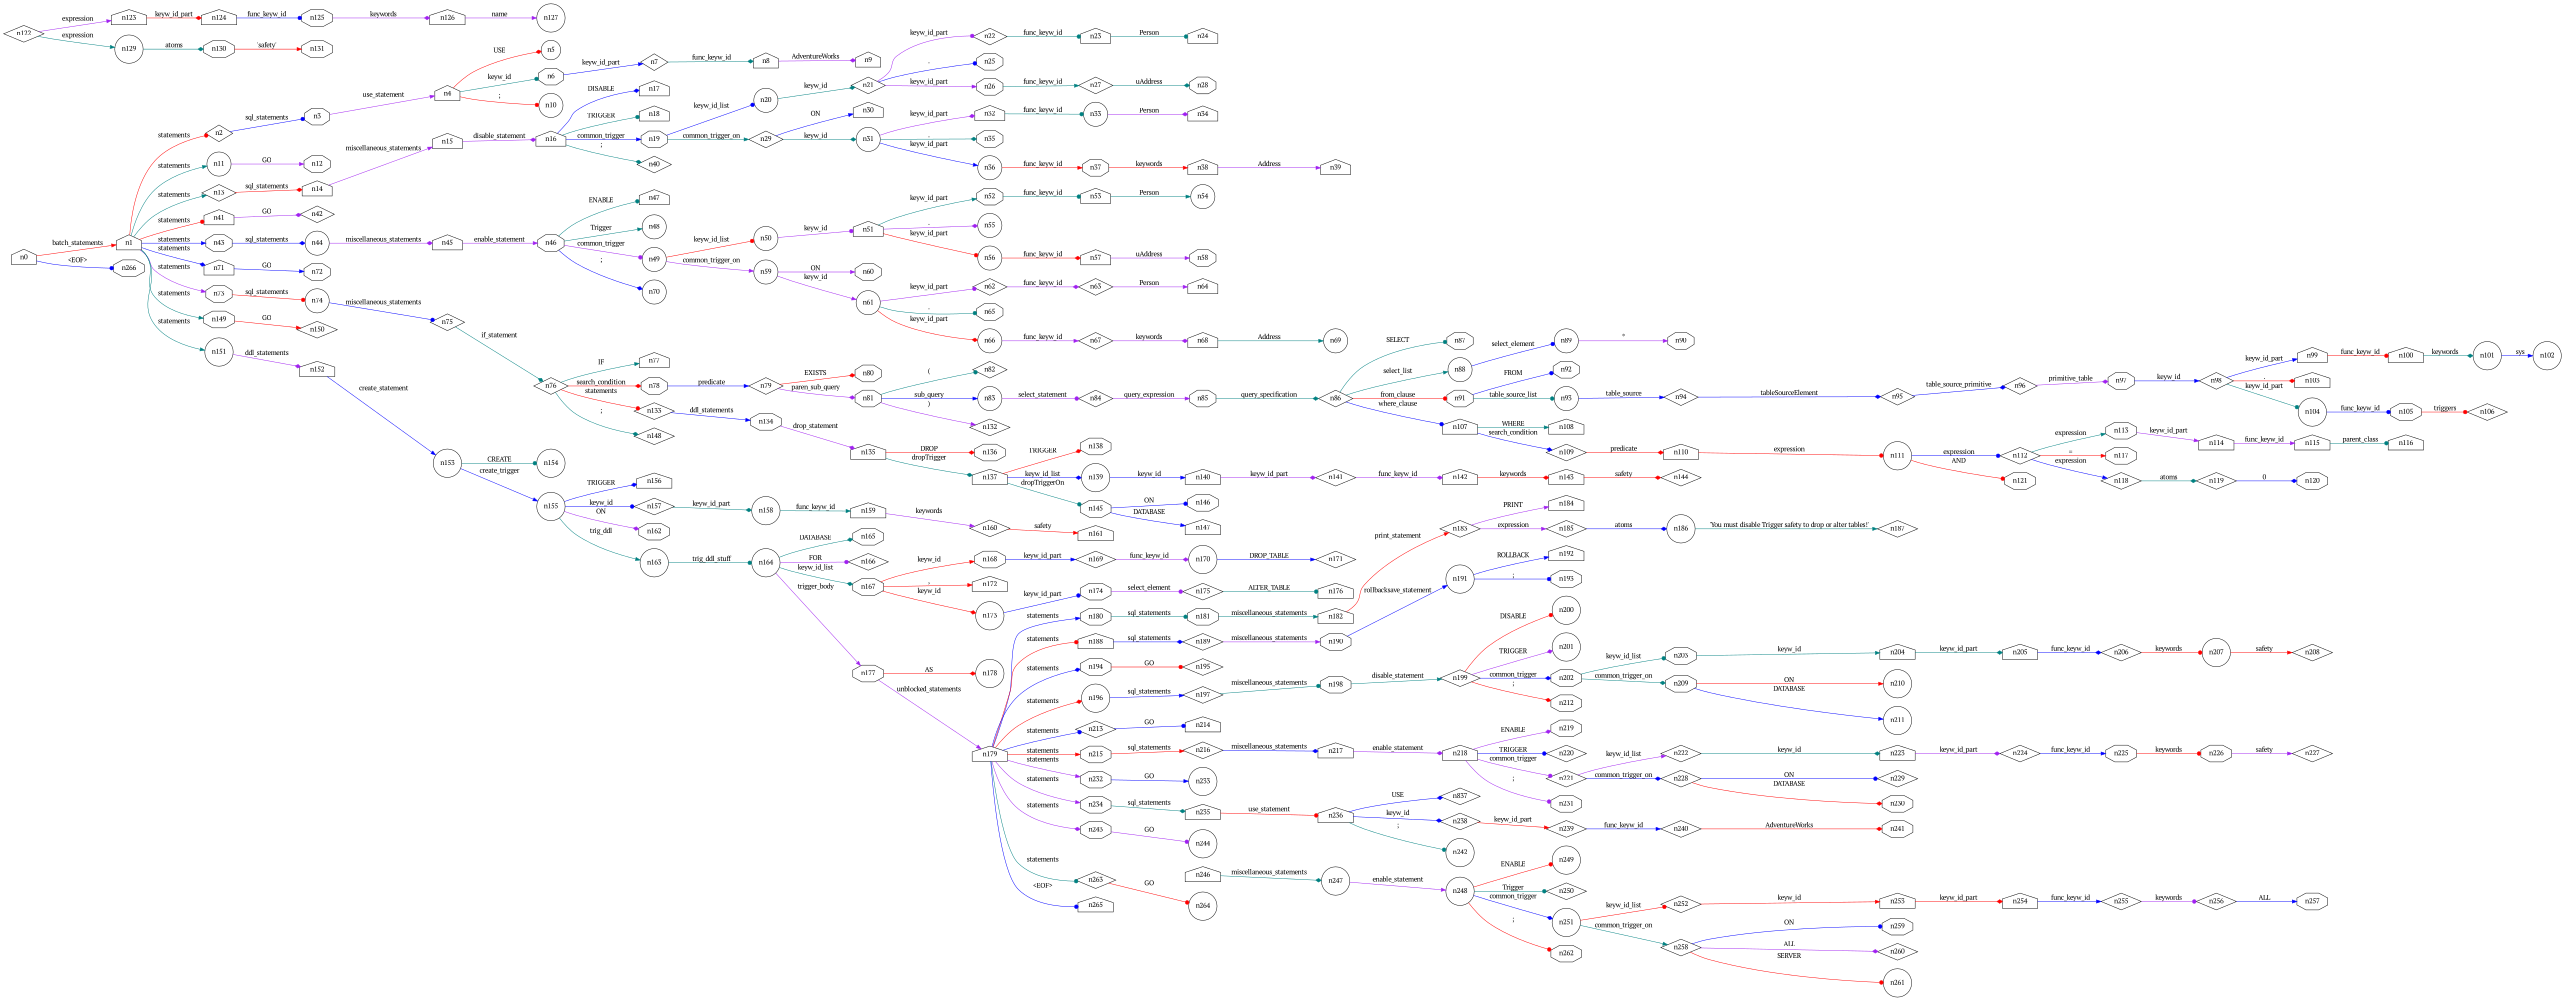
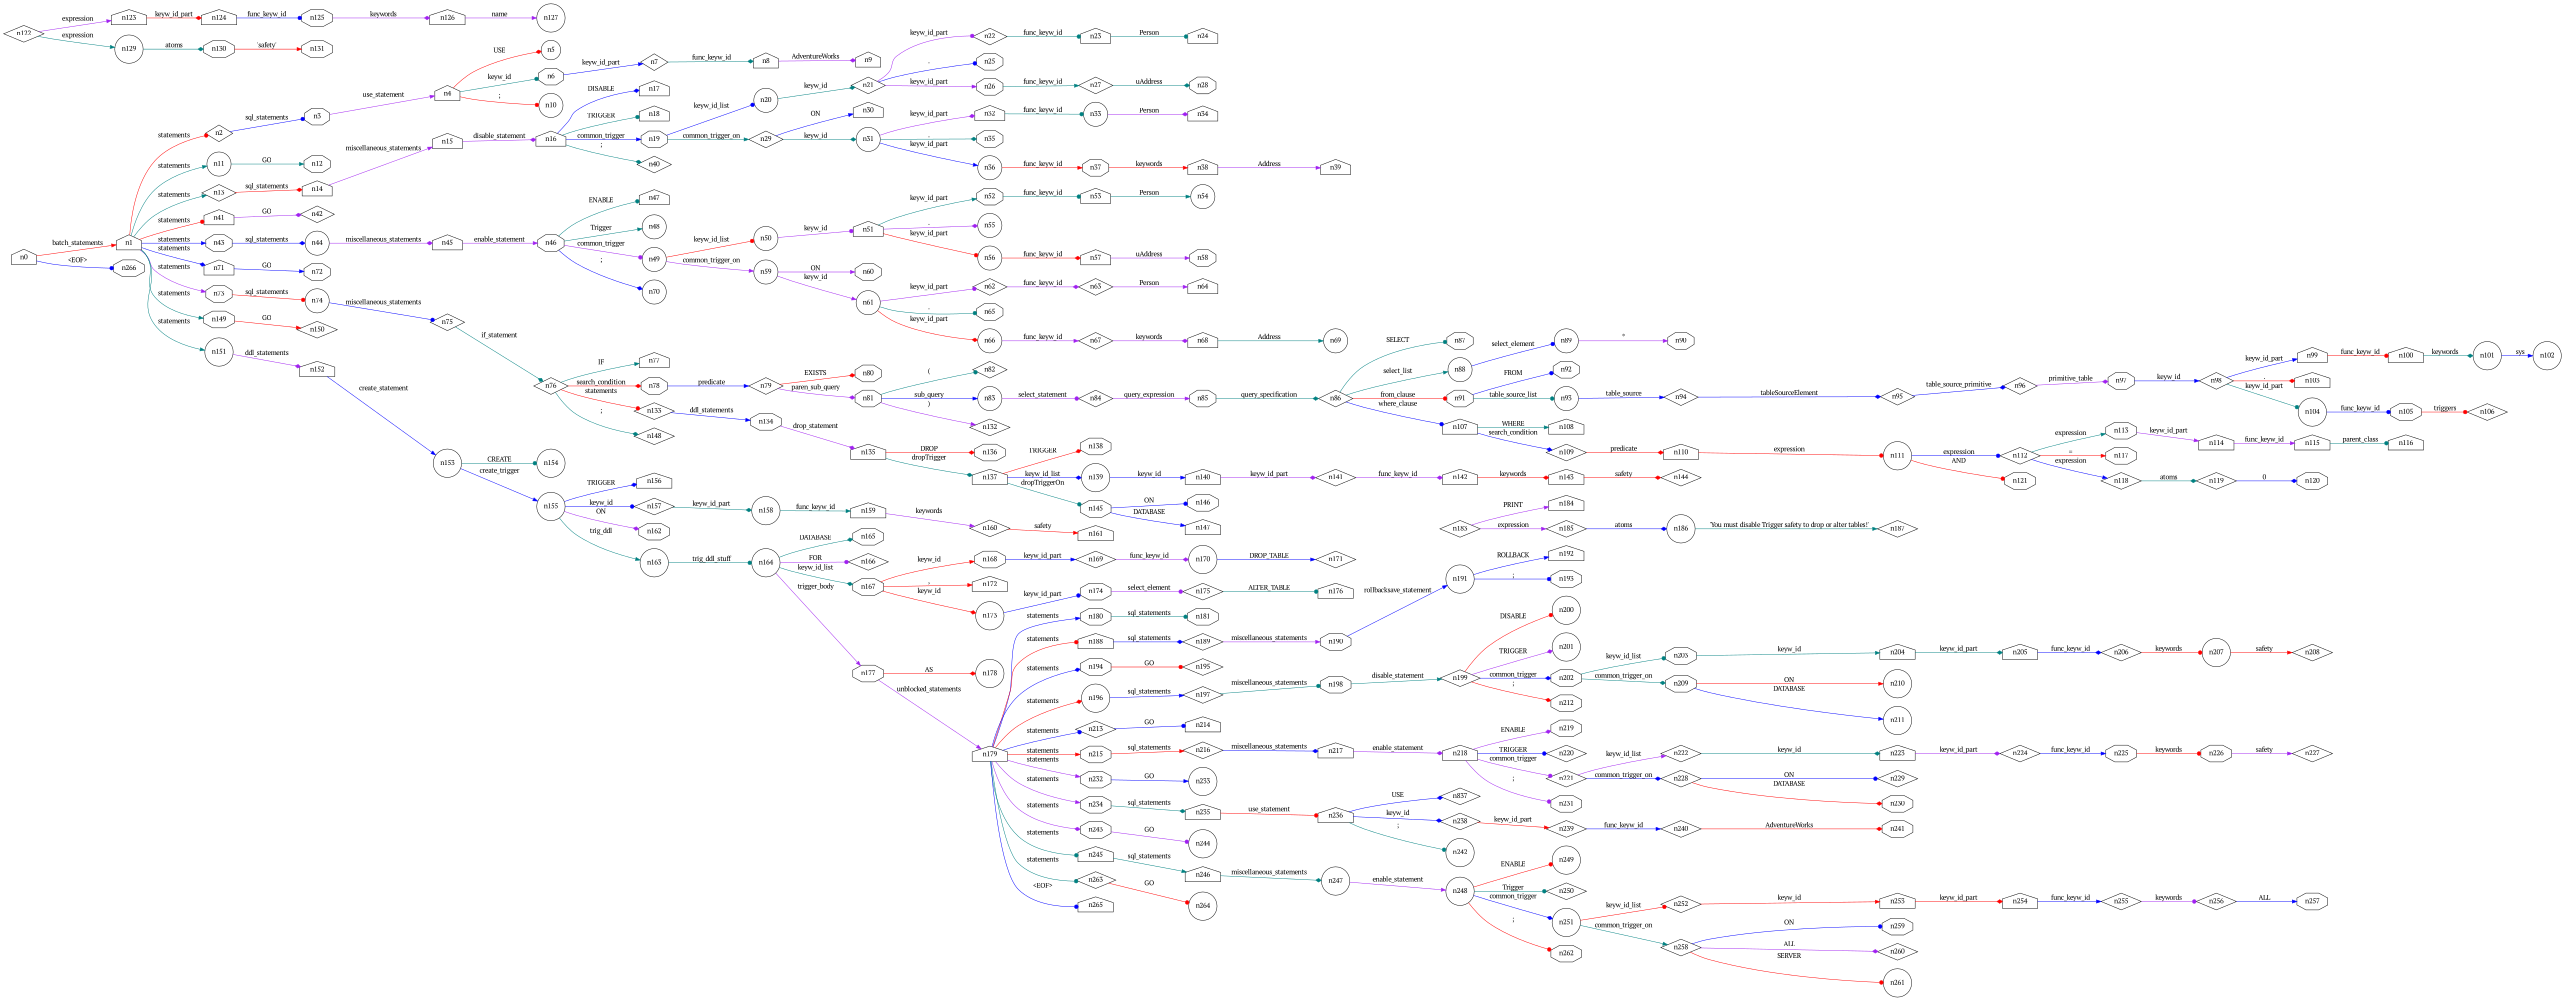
edge "n11" -> "n12": color purple -> teal
node "n182": removed
node "n245": added
